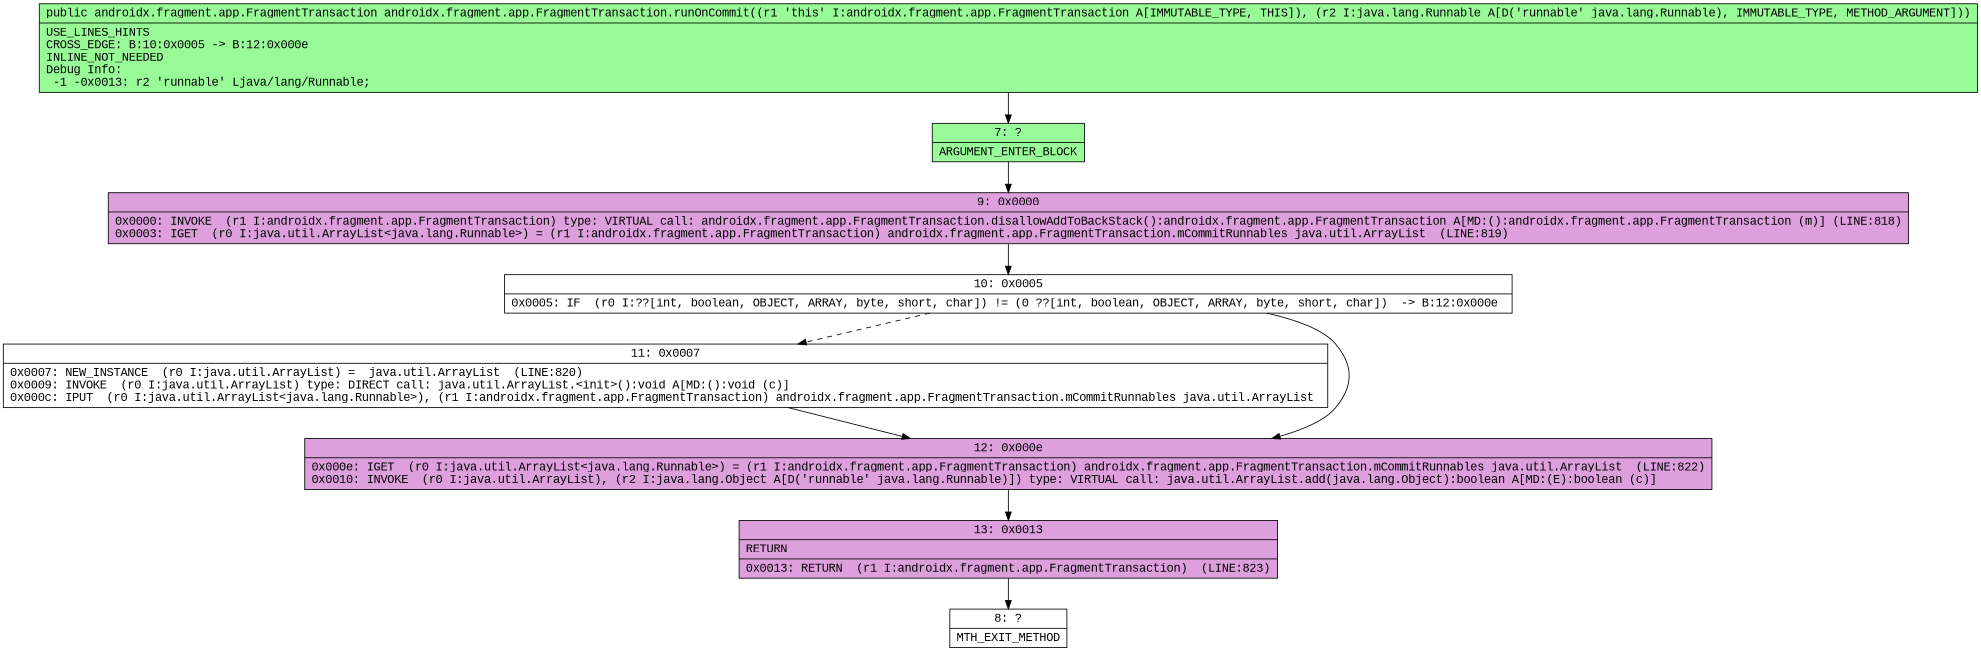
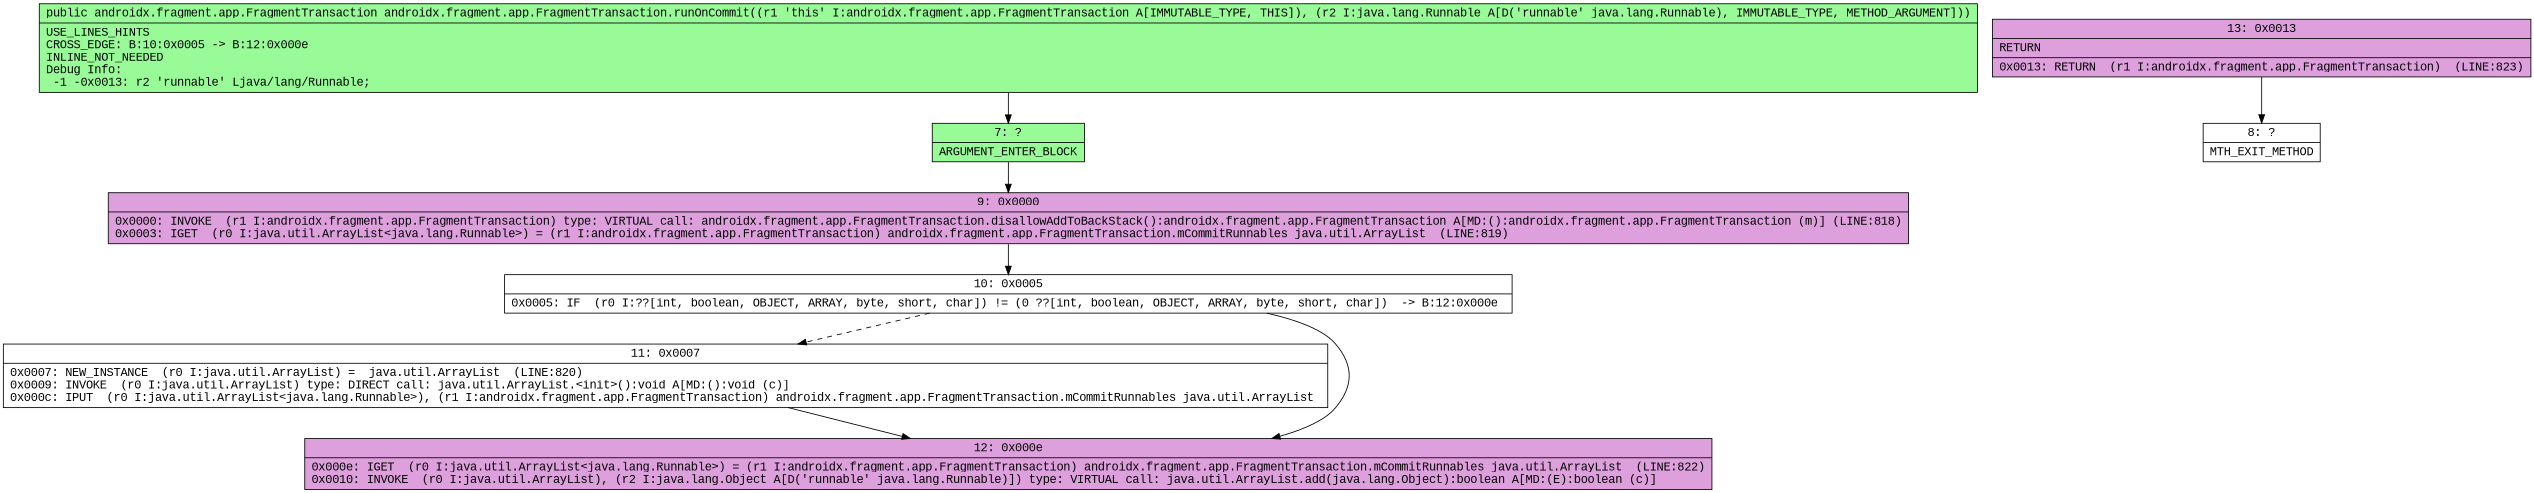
edge "12: 0x000e" -> "13: 0x0013": removed
